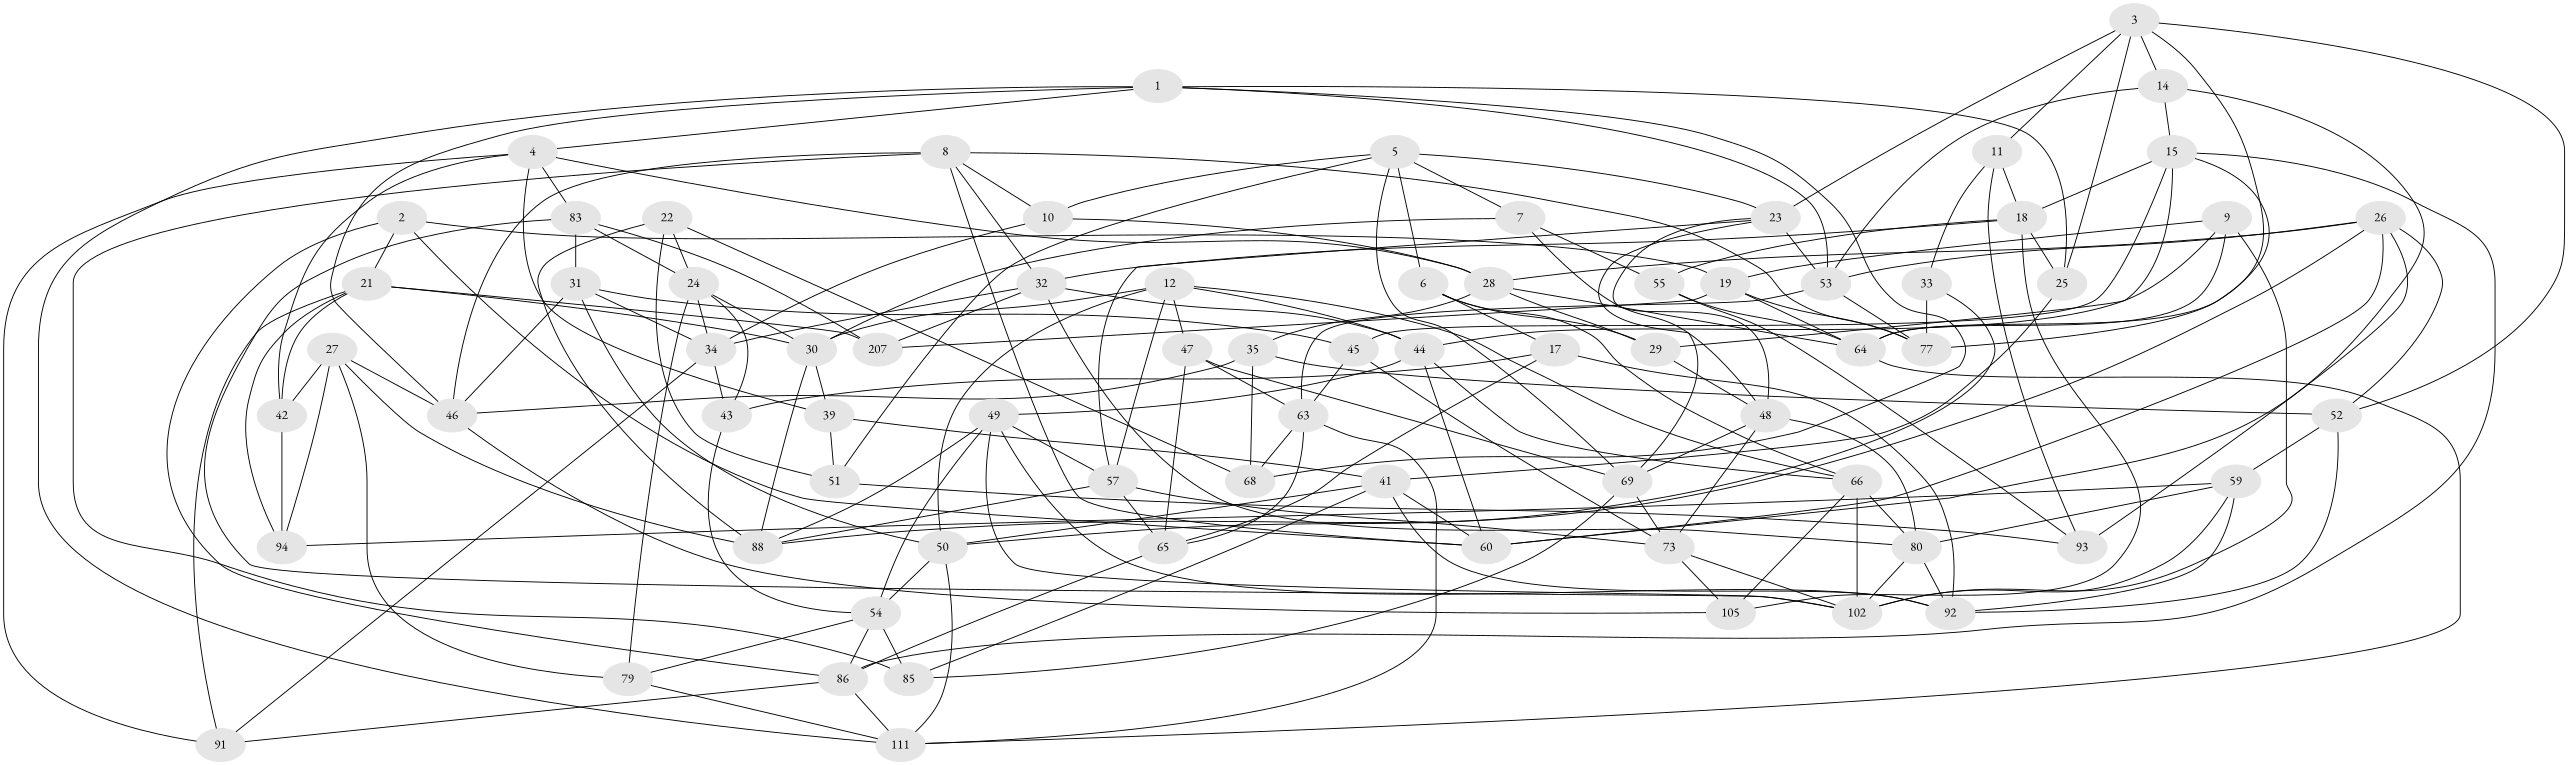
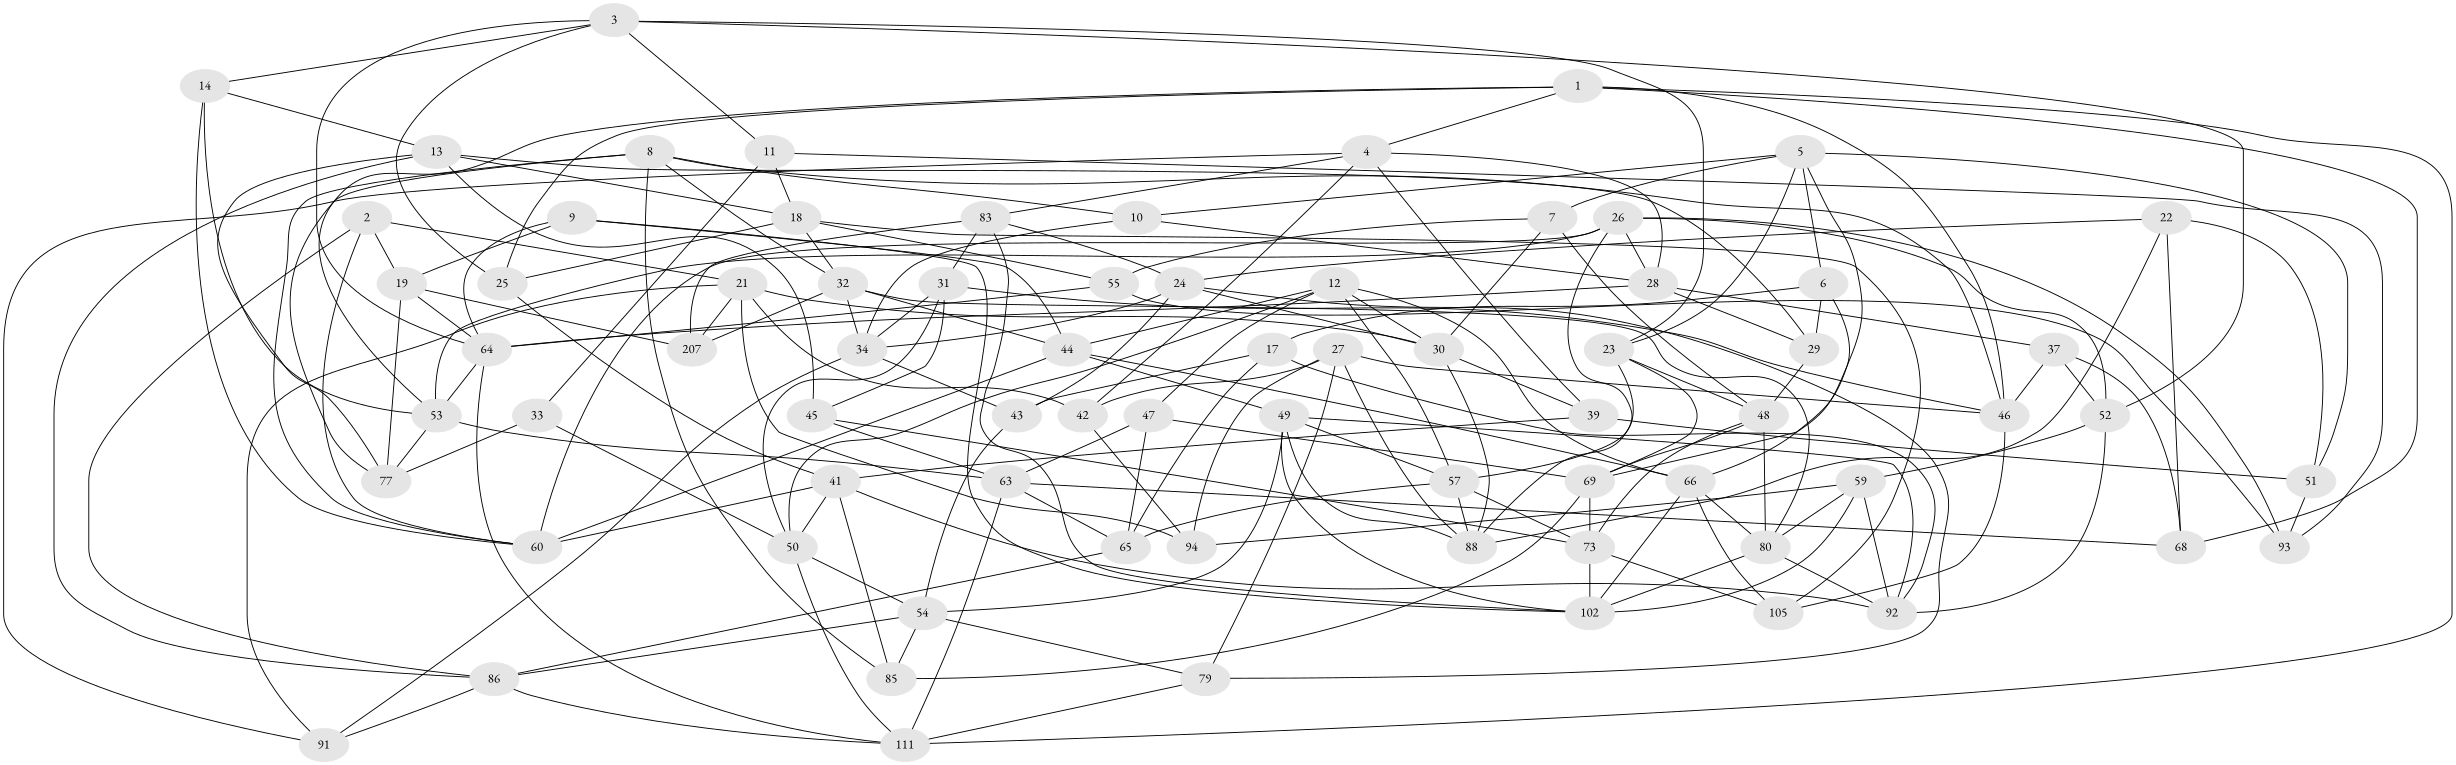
node "15": label "15" -> "13"
edge "23" -- "53": now "64" -- "53"
node "35": label "35" -> "37"
